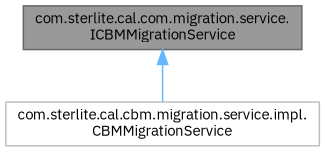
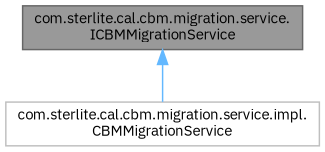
node "com.sterlite.cal.com.migration.service. ICBMMigrationService": label "com.sterlite.cal.com.migration.service. ICBMMigrationService" -> "com.sterlite.cal.cbm.migration.service. ICBMMigrationService"
